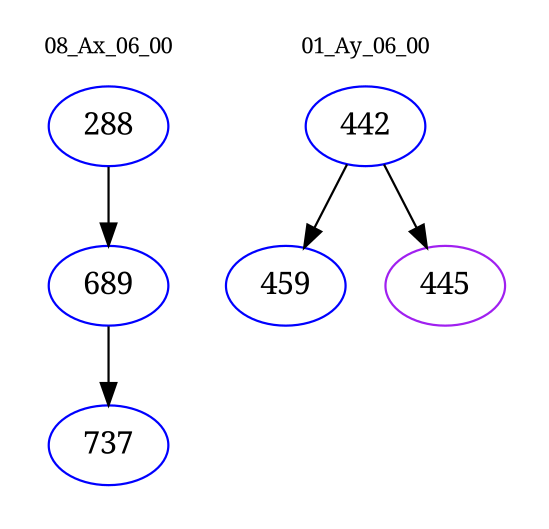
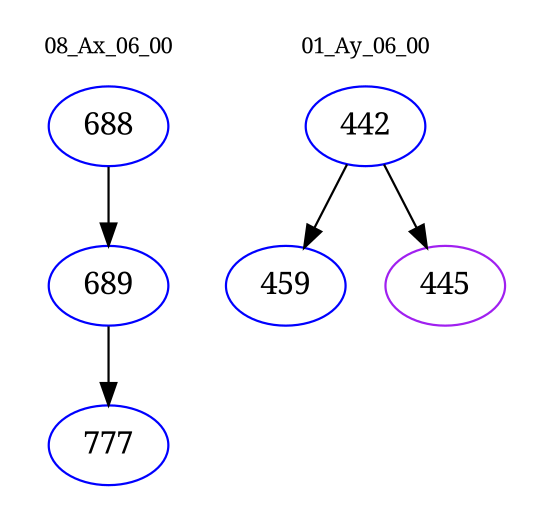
node "288": label "288" -> "688"
node "737": label "737" -> "777"
